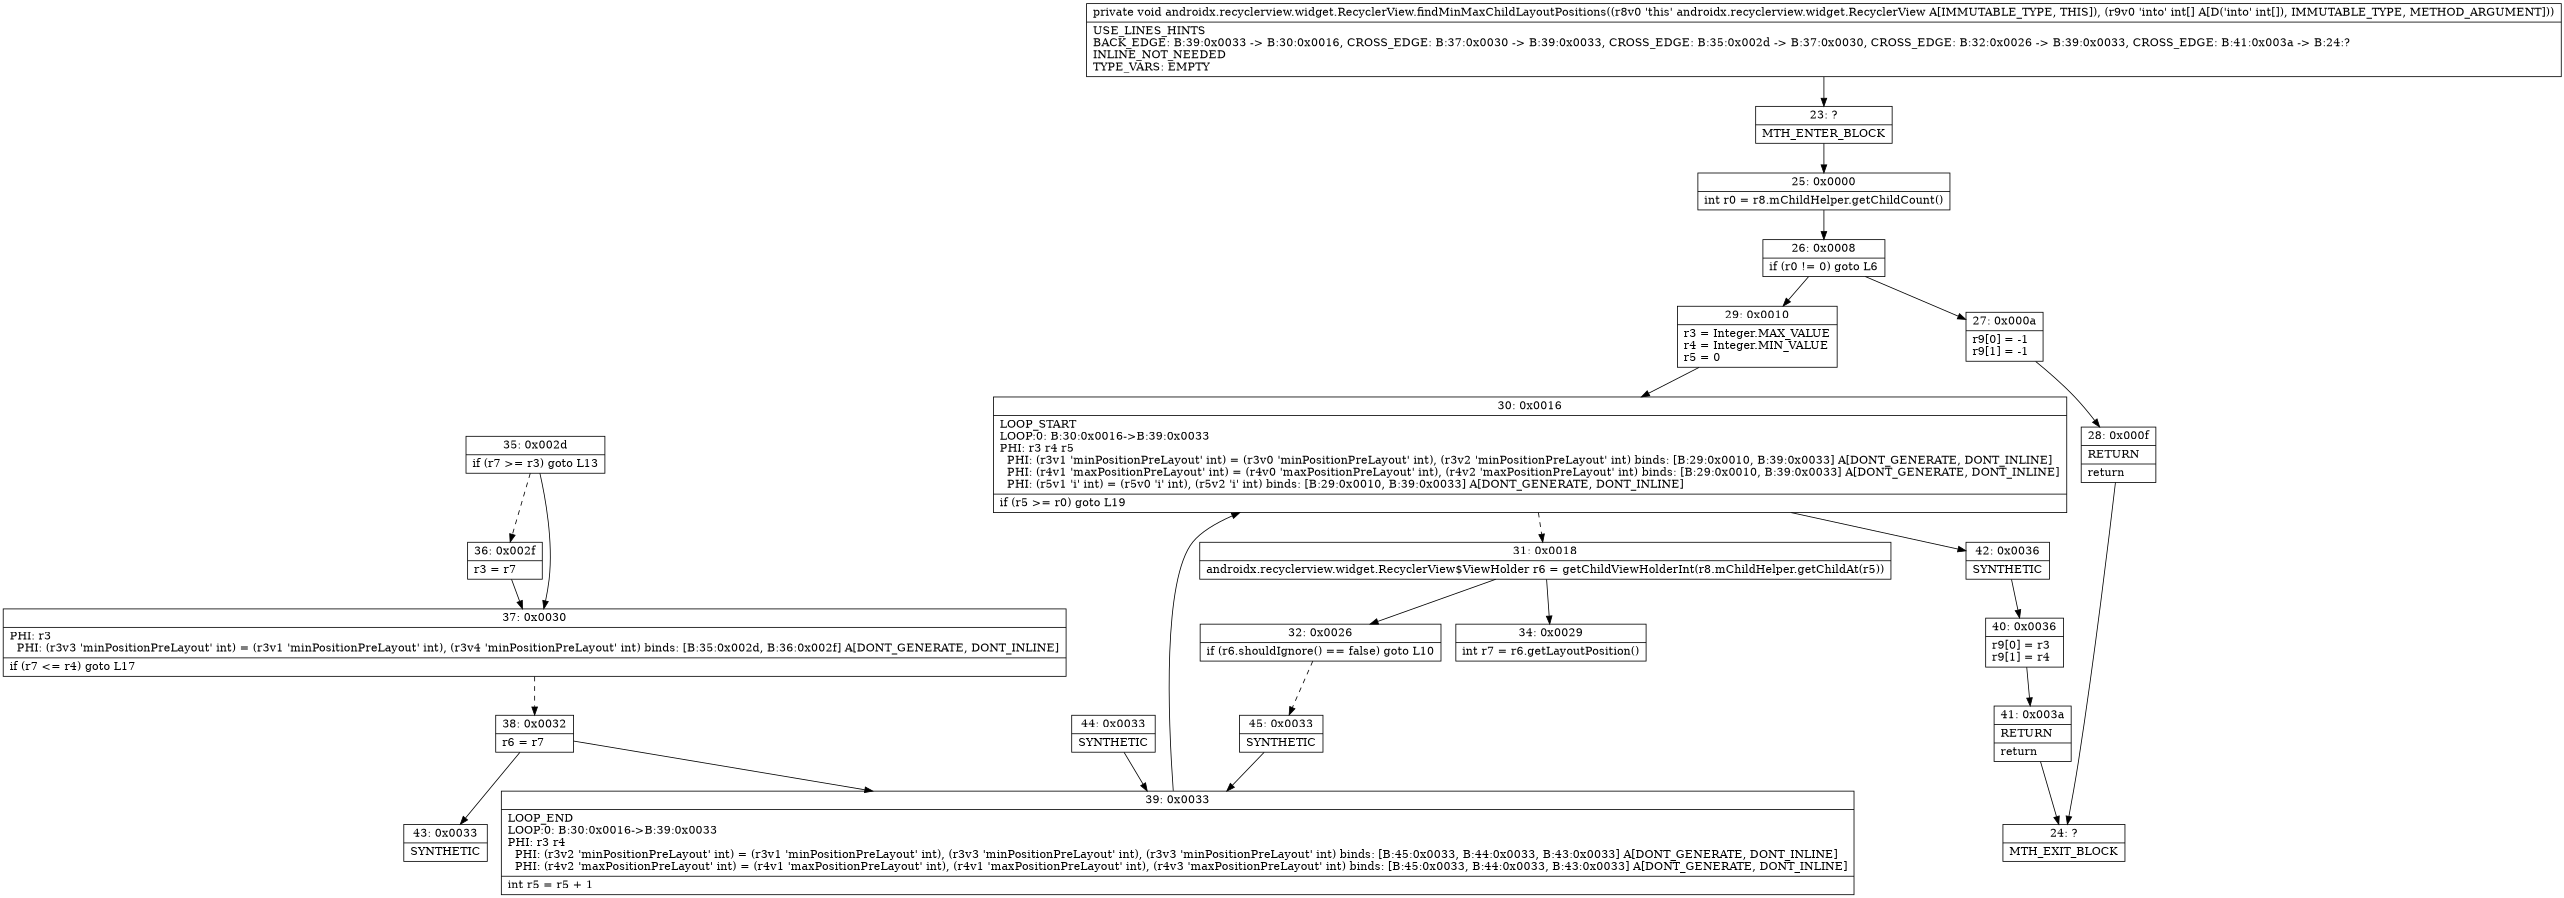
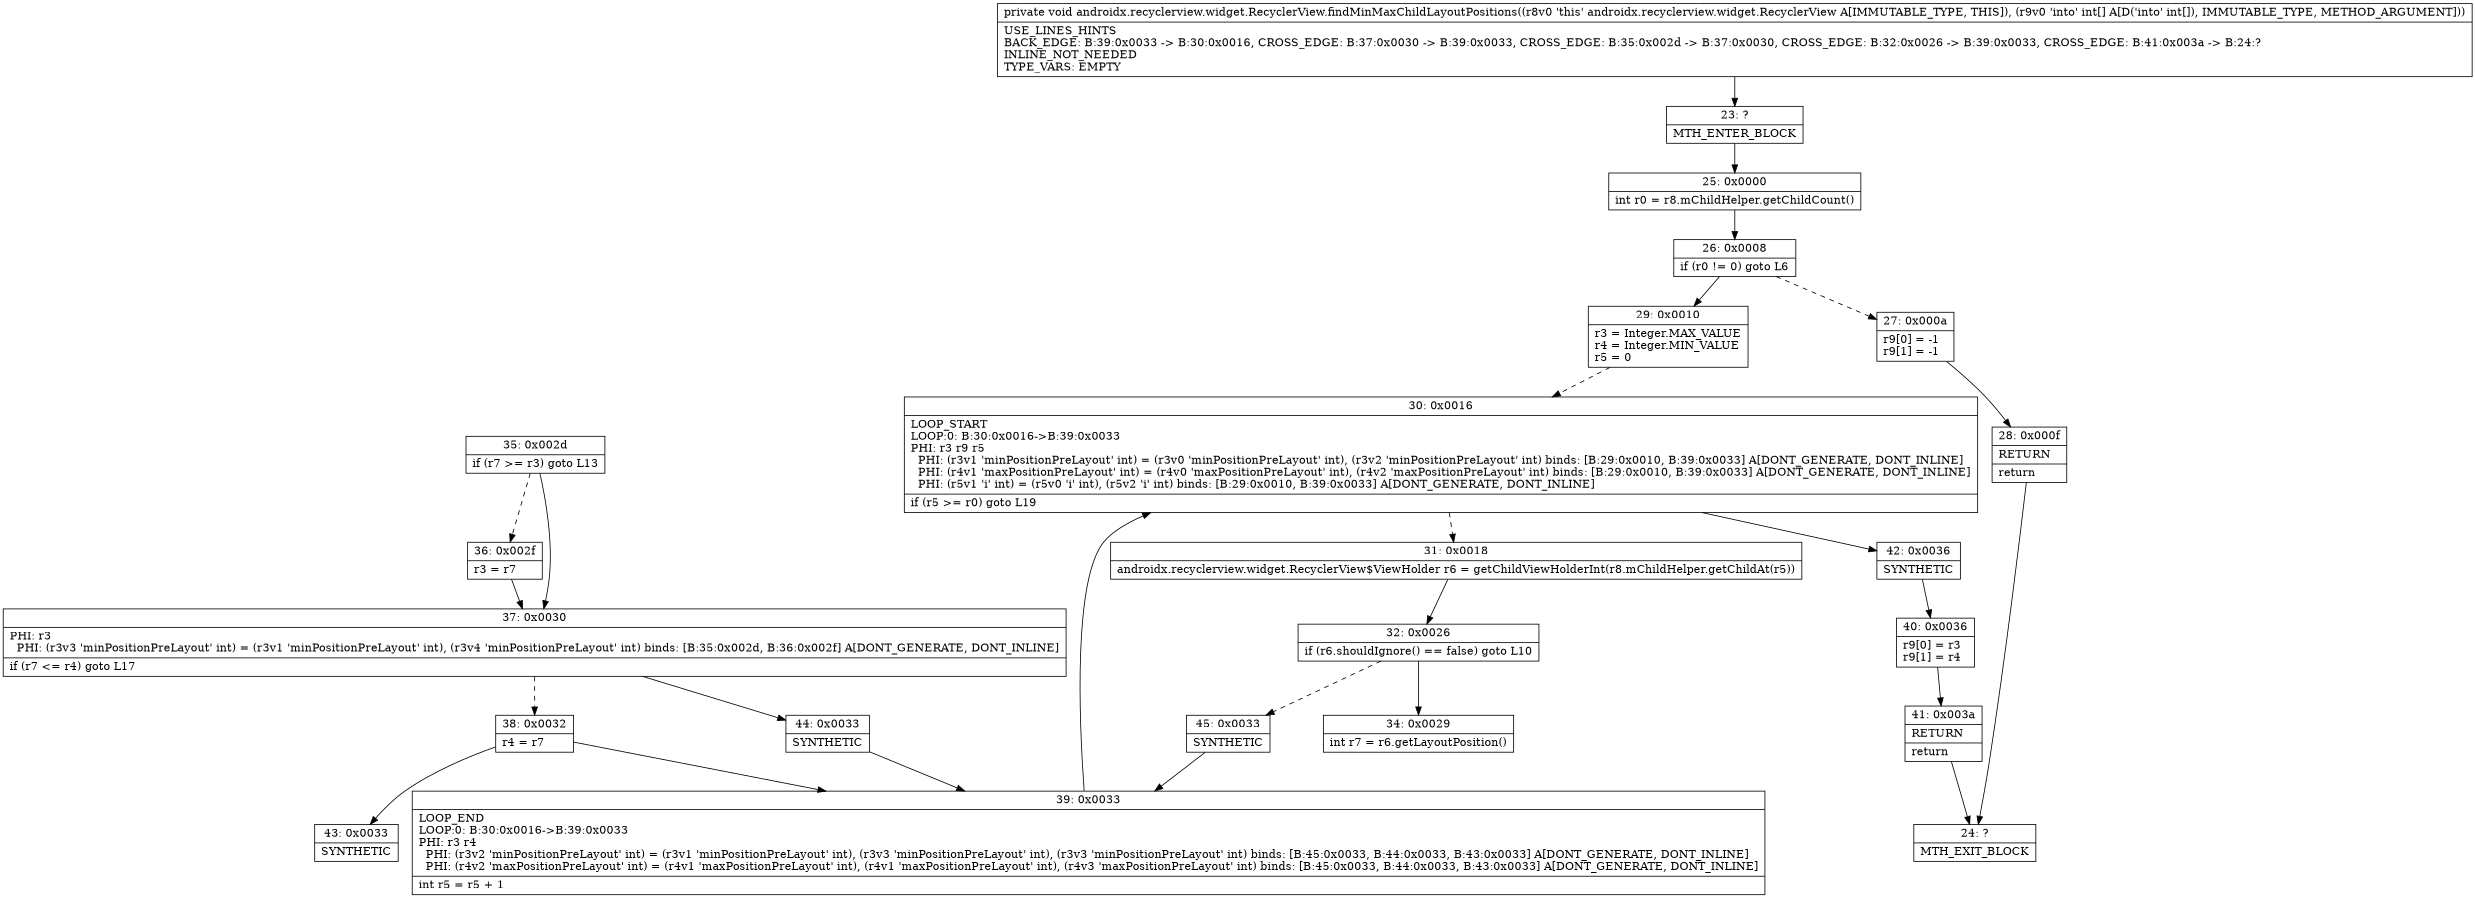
edge "26: 0x0008" -> "27: 0x000a": style solid -> dashed
edge "29: 0x0010" -> "30: 0x0016": style solid -> dashed
node "30: 0x0016": text "PHI: r3 r4 r5" -> "PHI: r3 r9 r5"
edge "31: 0x0018" -> "34: 0x0029": now "32: 0x0026" -> "34: 0x0029"
edge "37: 0x0030" -> "44: 0x0033": added
node "38: 0x0032": text "r6 = r7" -> "r4 = r7"
